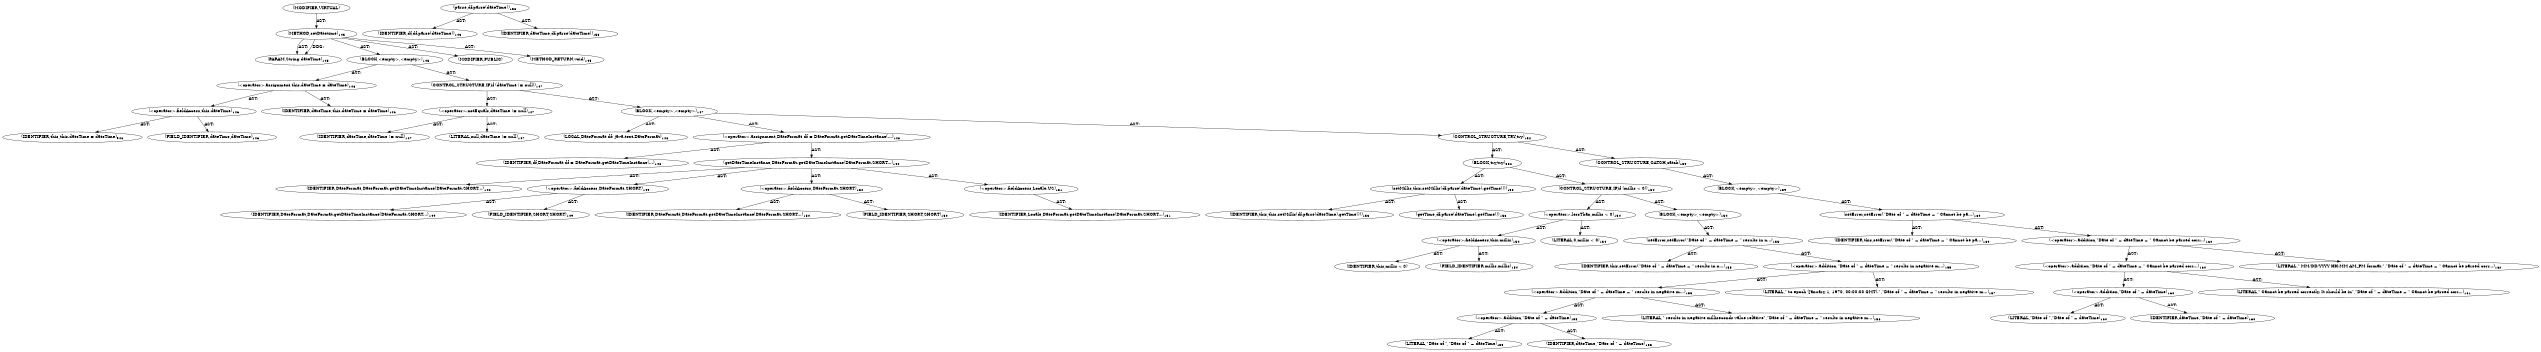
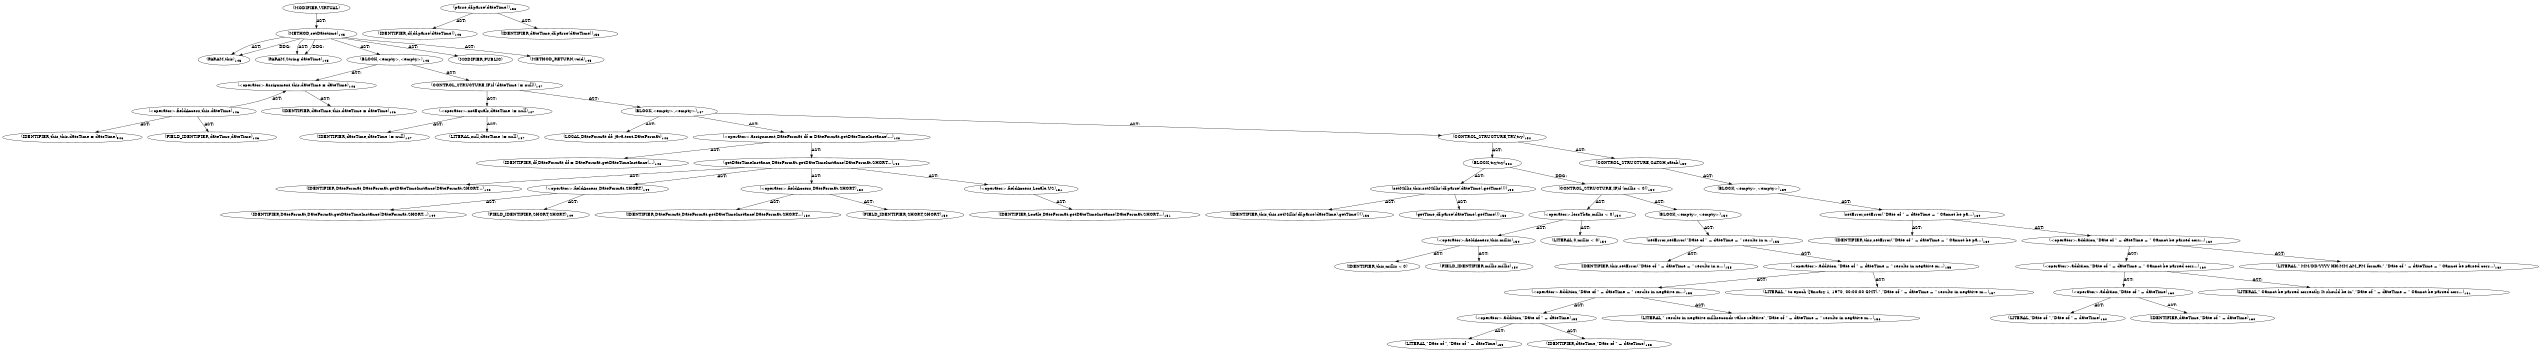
node "(PARAM,this)": added
edge "(<operator>.assignment,this.dateTime = dateTime)" -> "(<operator>.fieldAccess,this.dateTime)": reversed
edge "(BLOCK,try,try)" -> "(CONTROL_STRUCTURE,IF,if (millis < 0))": label "AST: " -> "DDG: "
